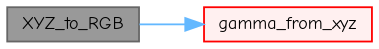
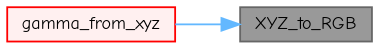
edge "XYZ_to_RGB" -> "gamma_from_xyz": reversed
